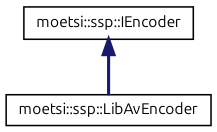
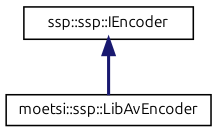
node "moetsi::ssp::IEncoder": label "moetsi::ssp::IEncoder" -> "ssp::ssp::IEncoder"
